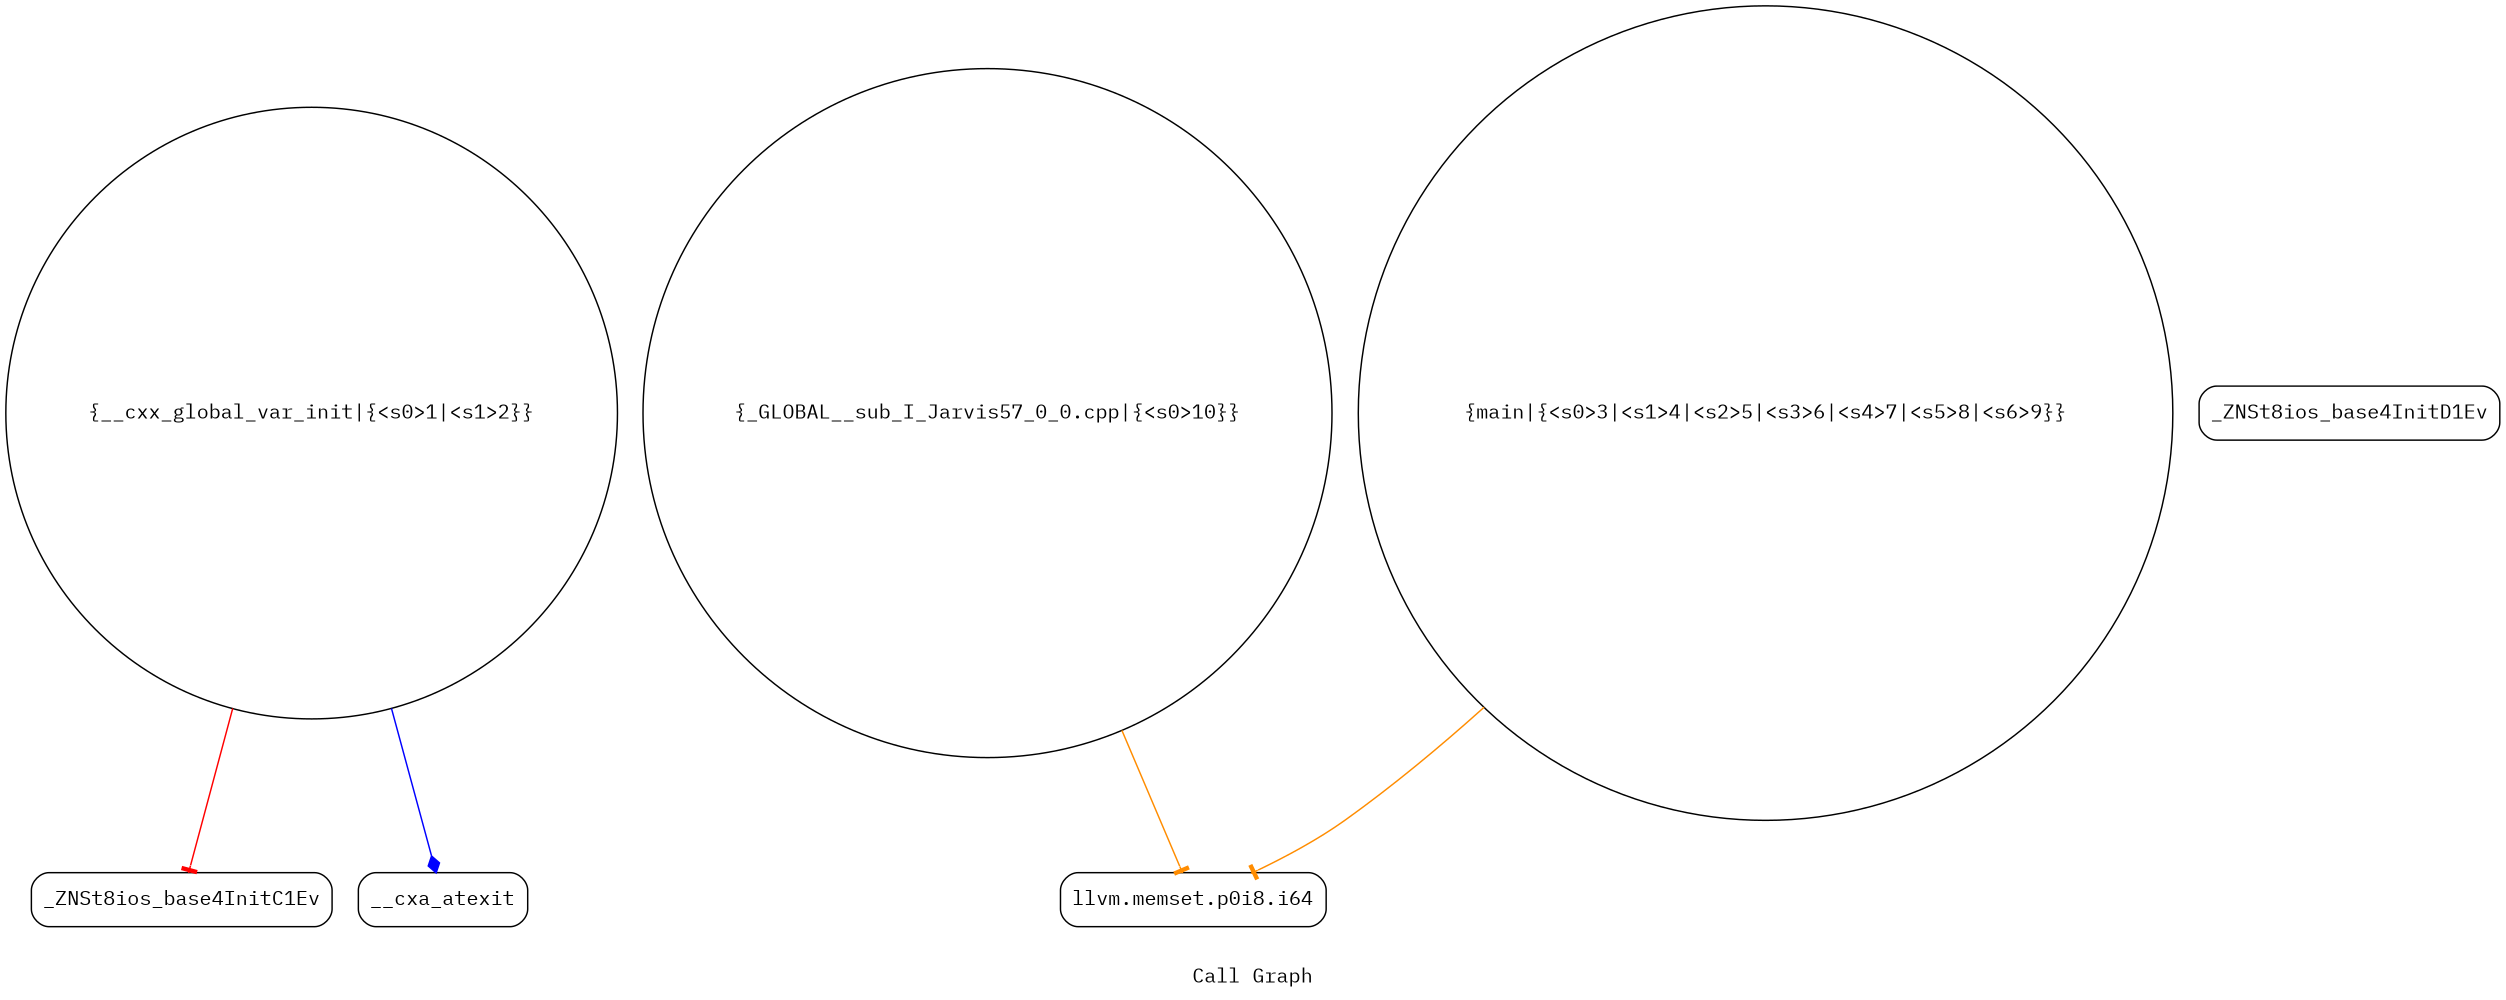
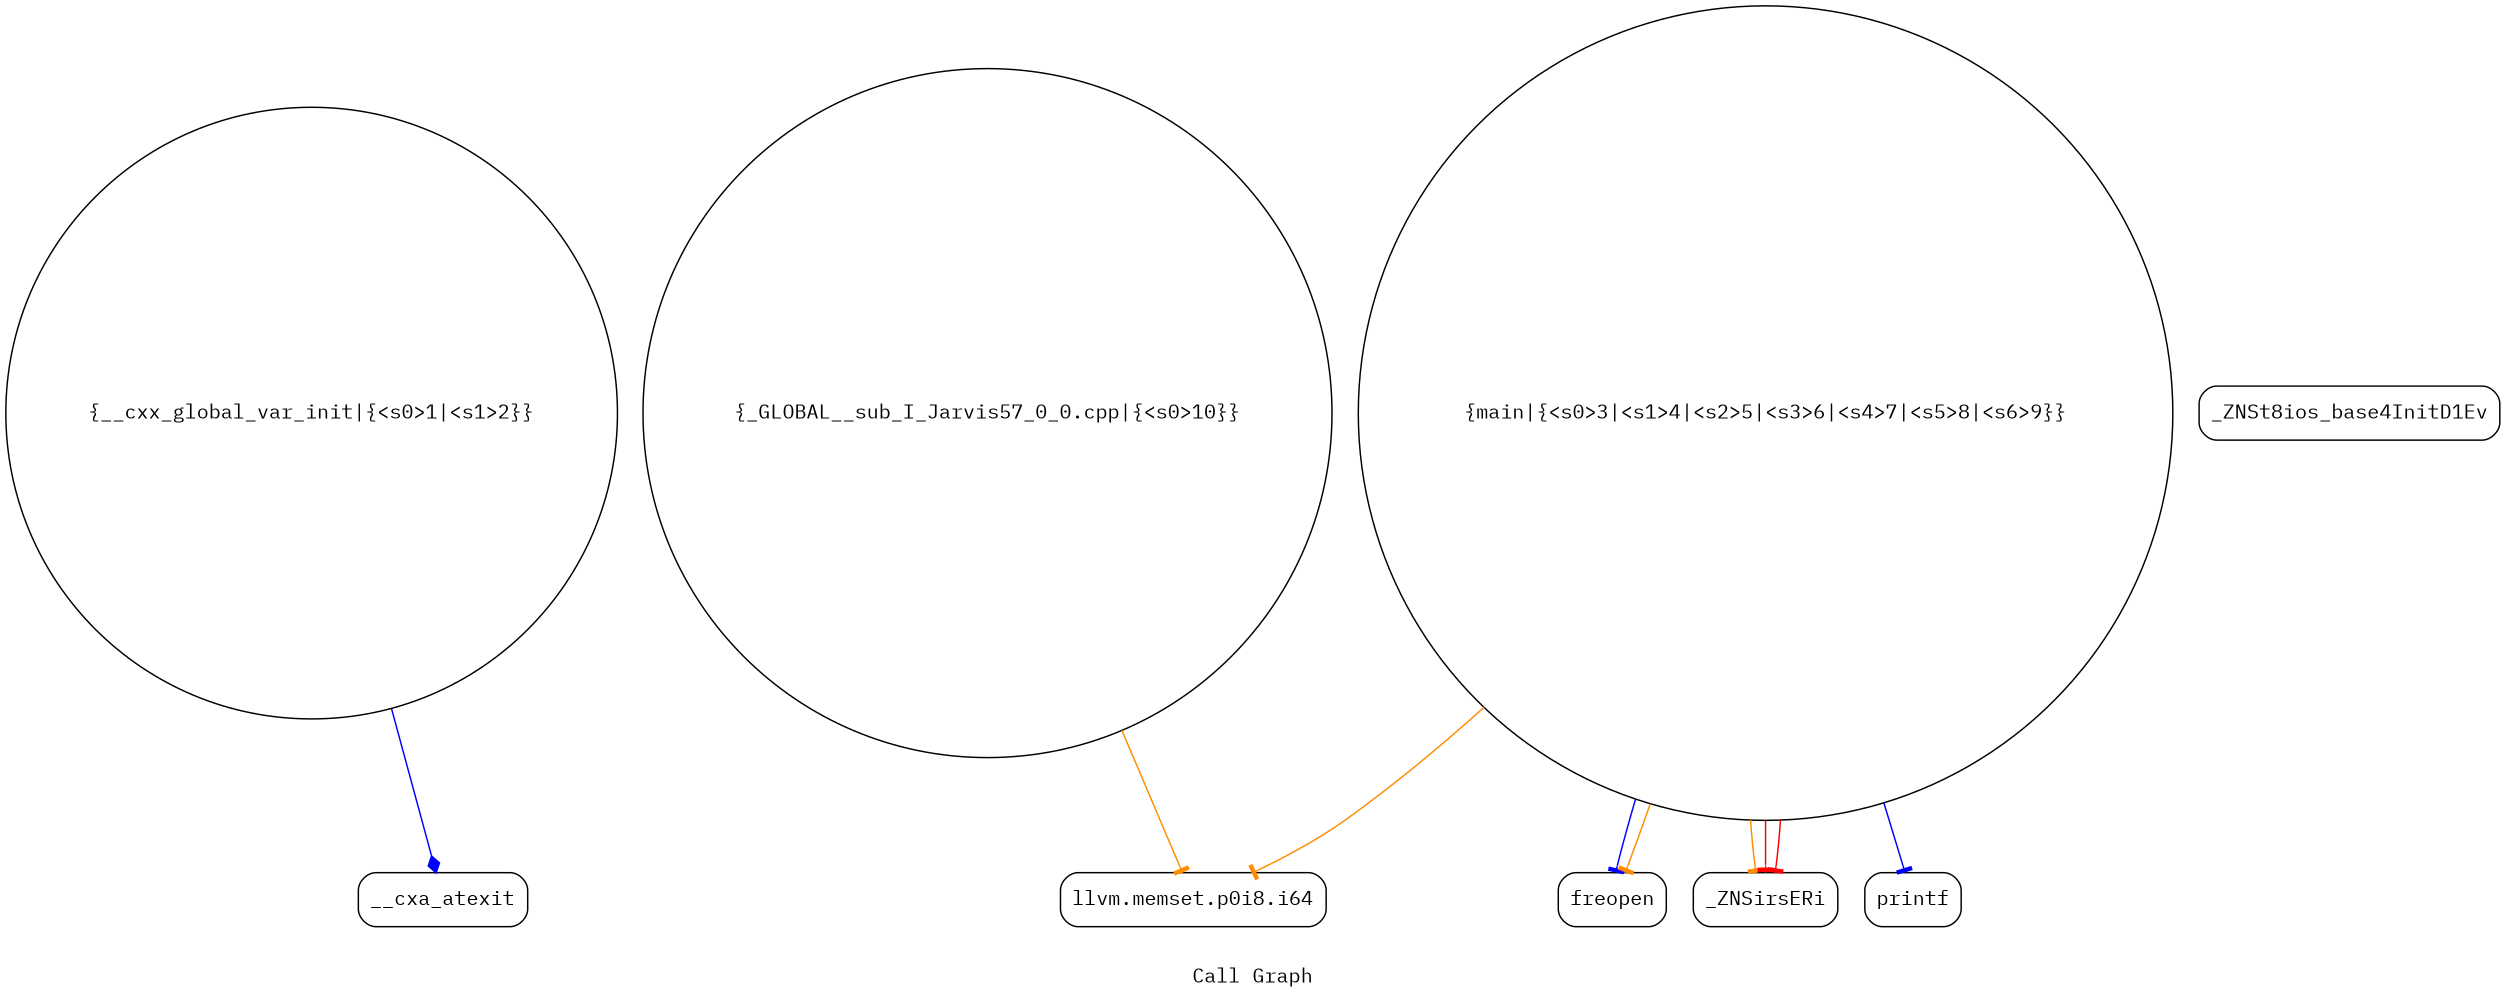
node "_ZNSt8ios_base4InitC1Ev": removed
node "freopen": added
node "_ZNSirsERi": added
node "printf": added
